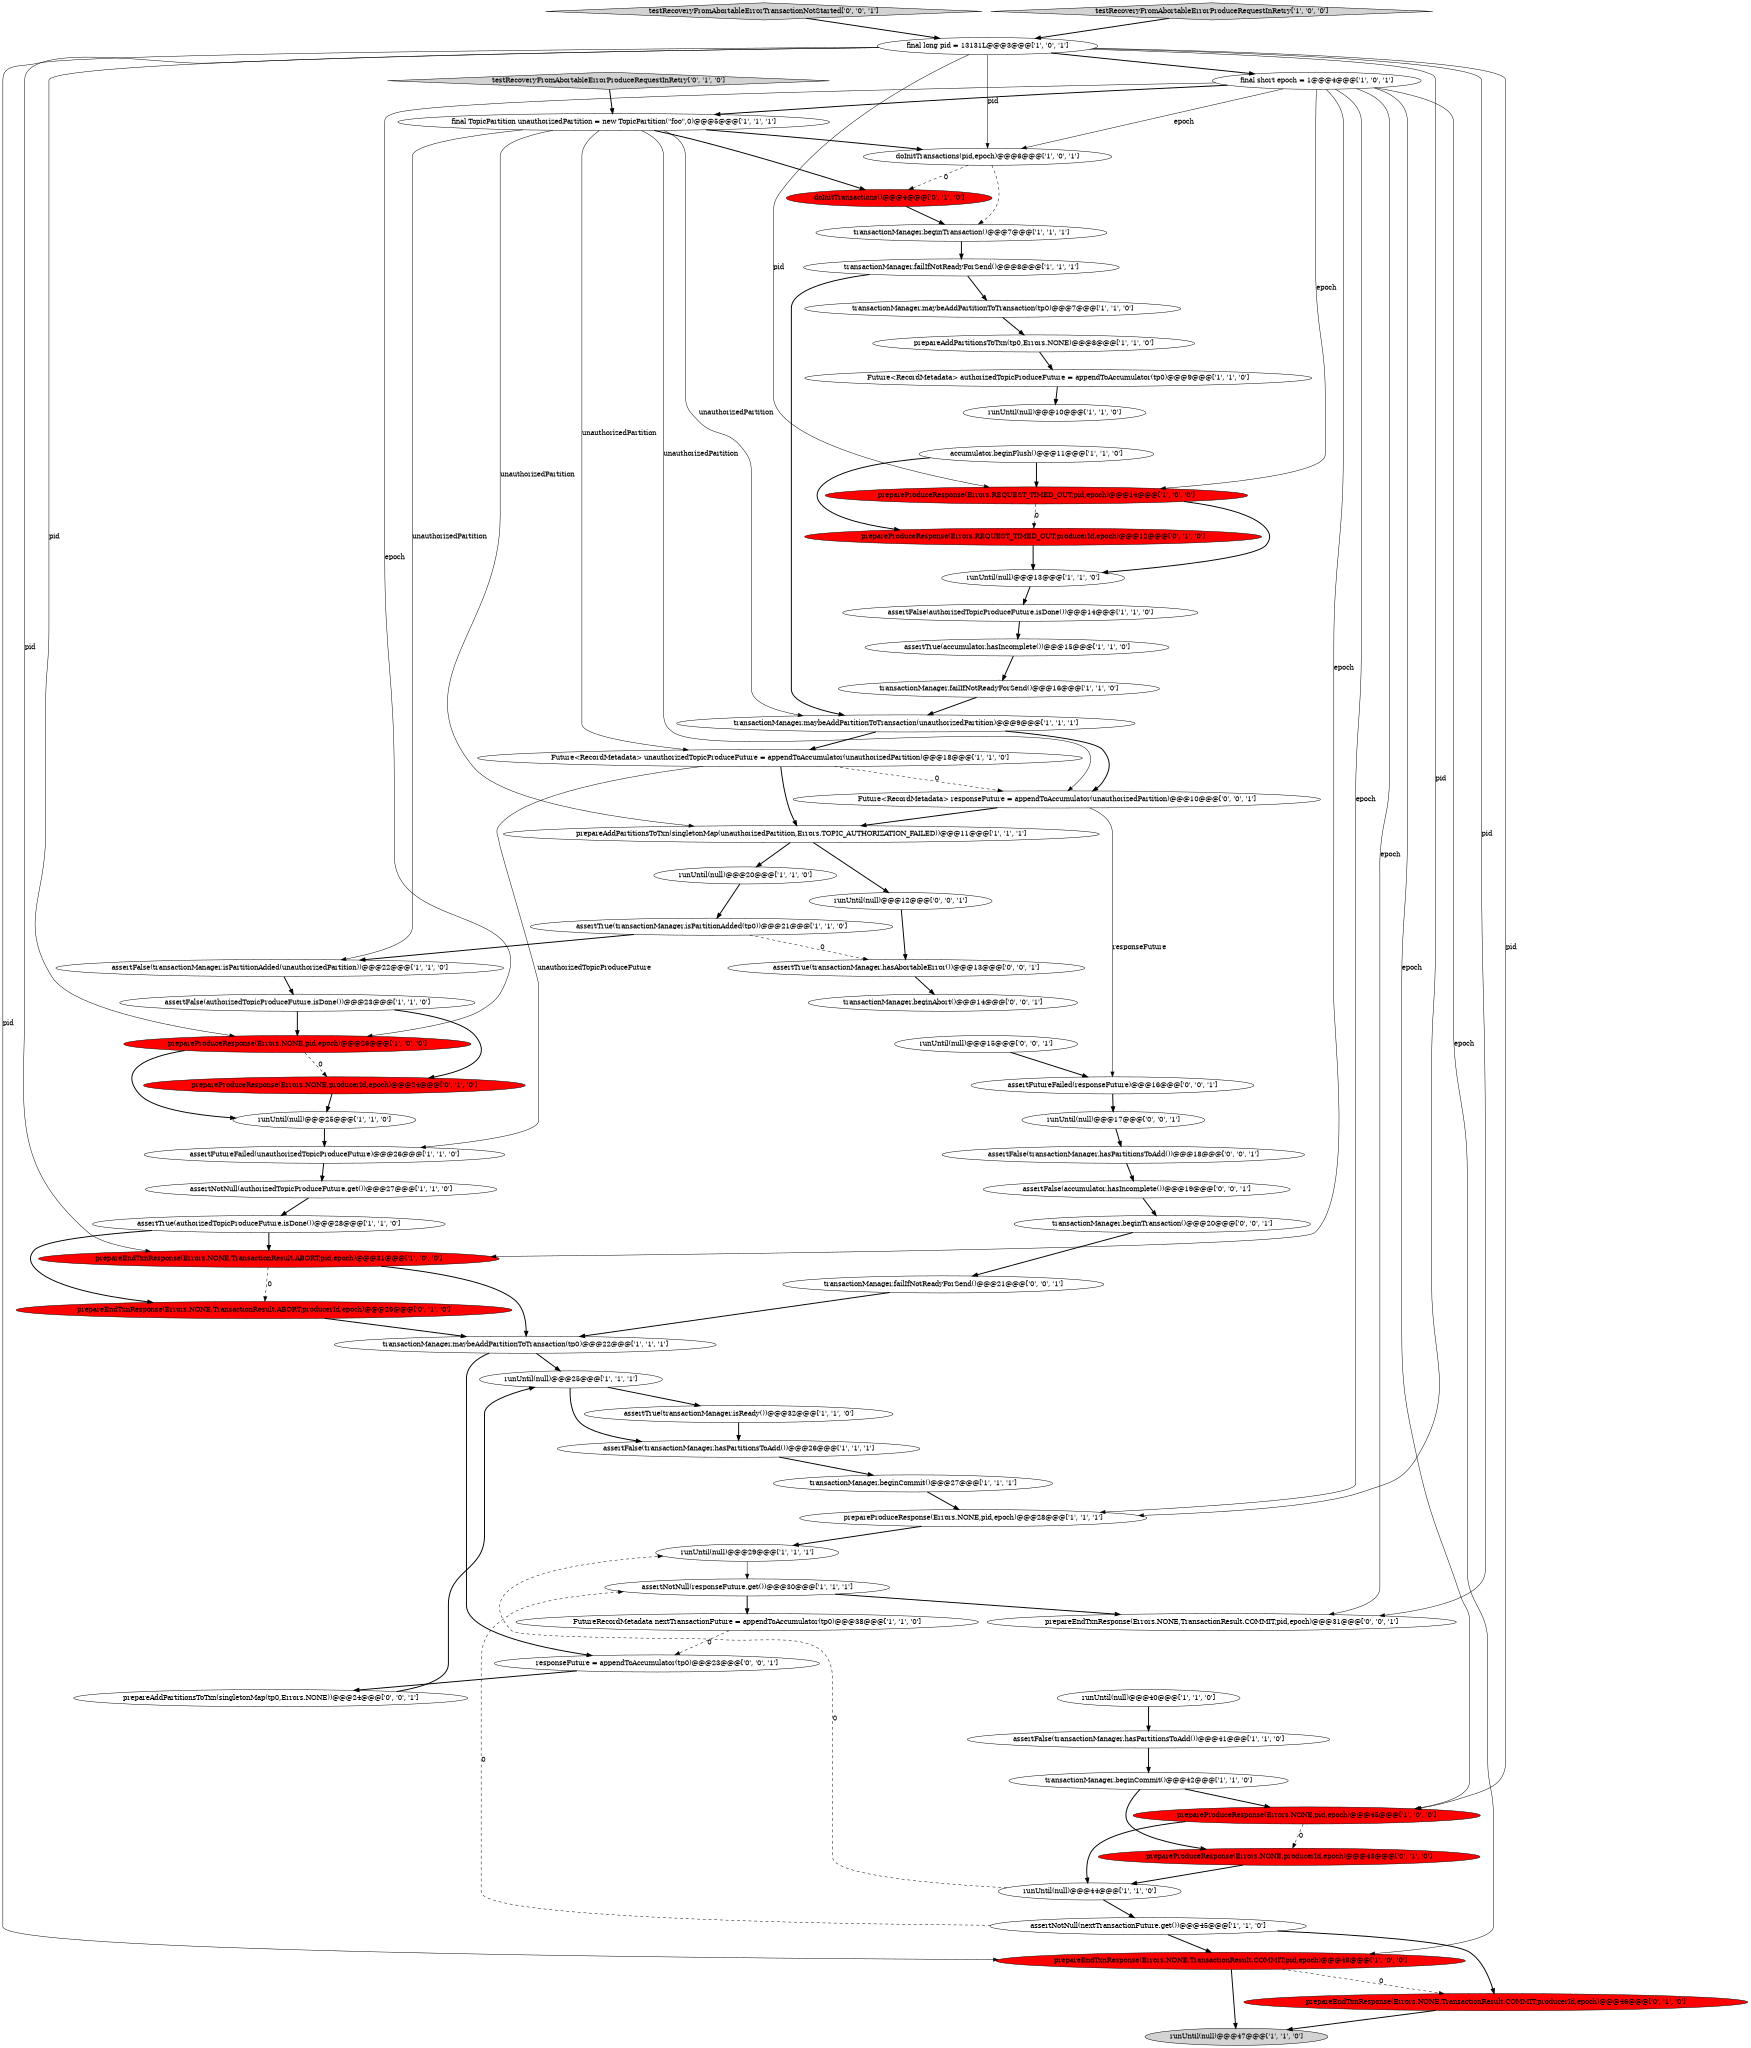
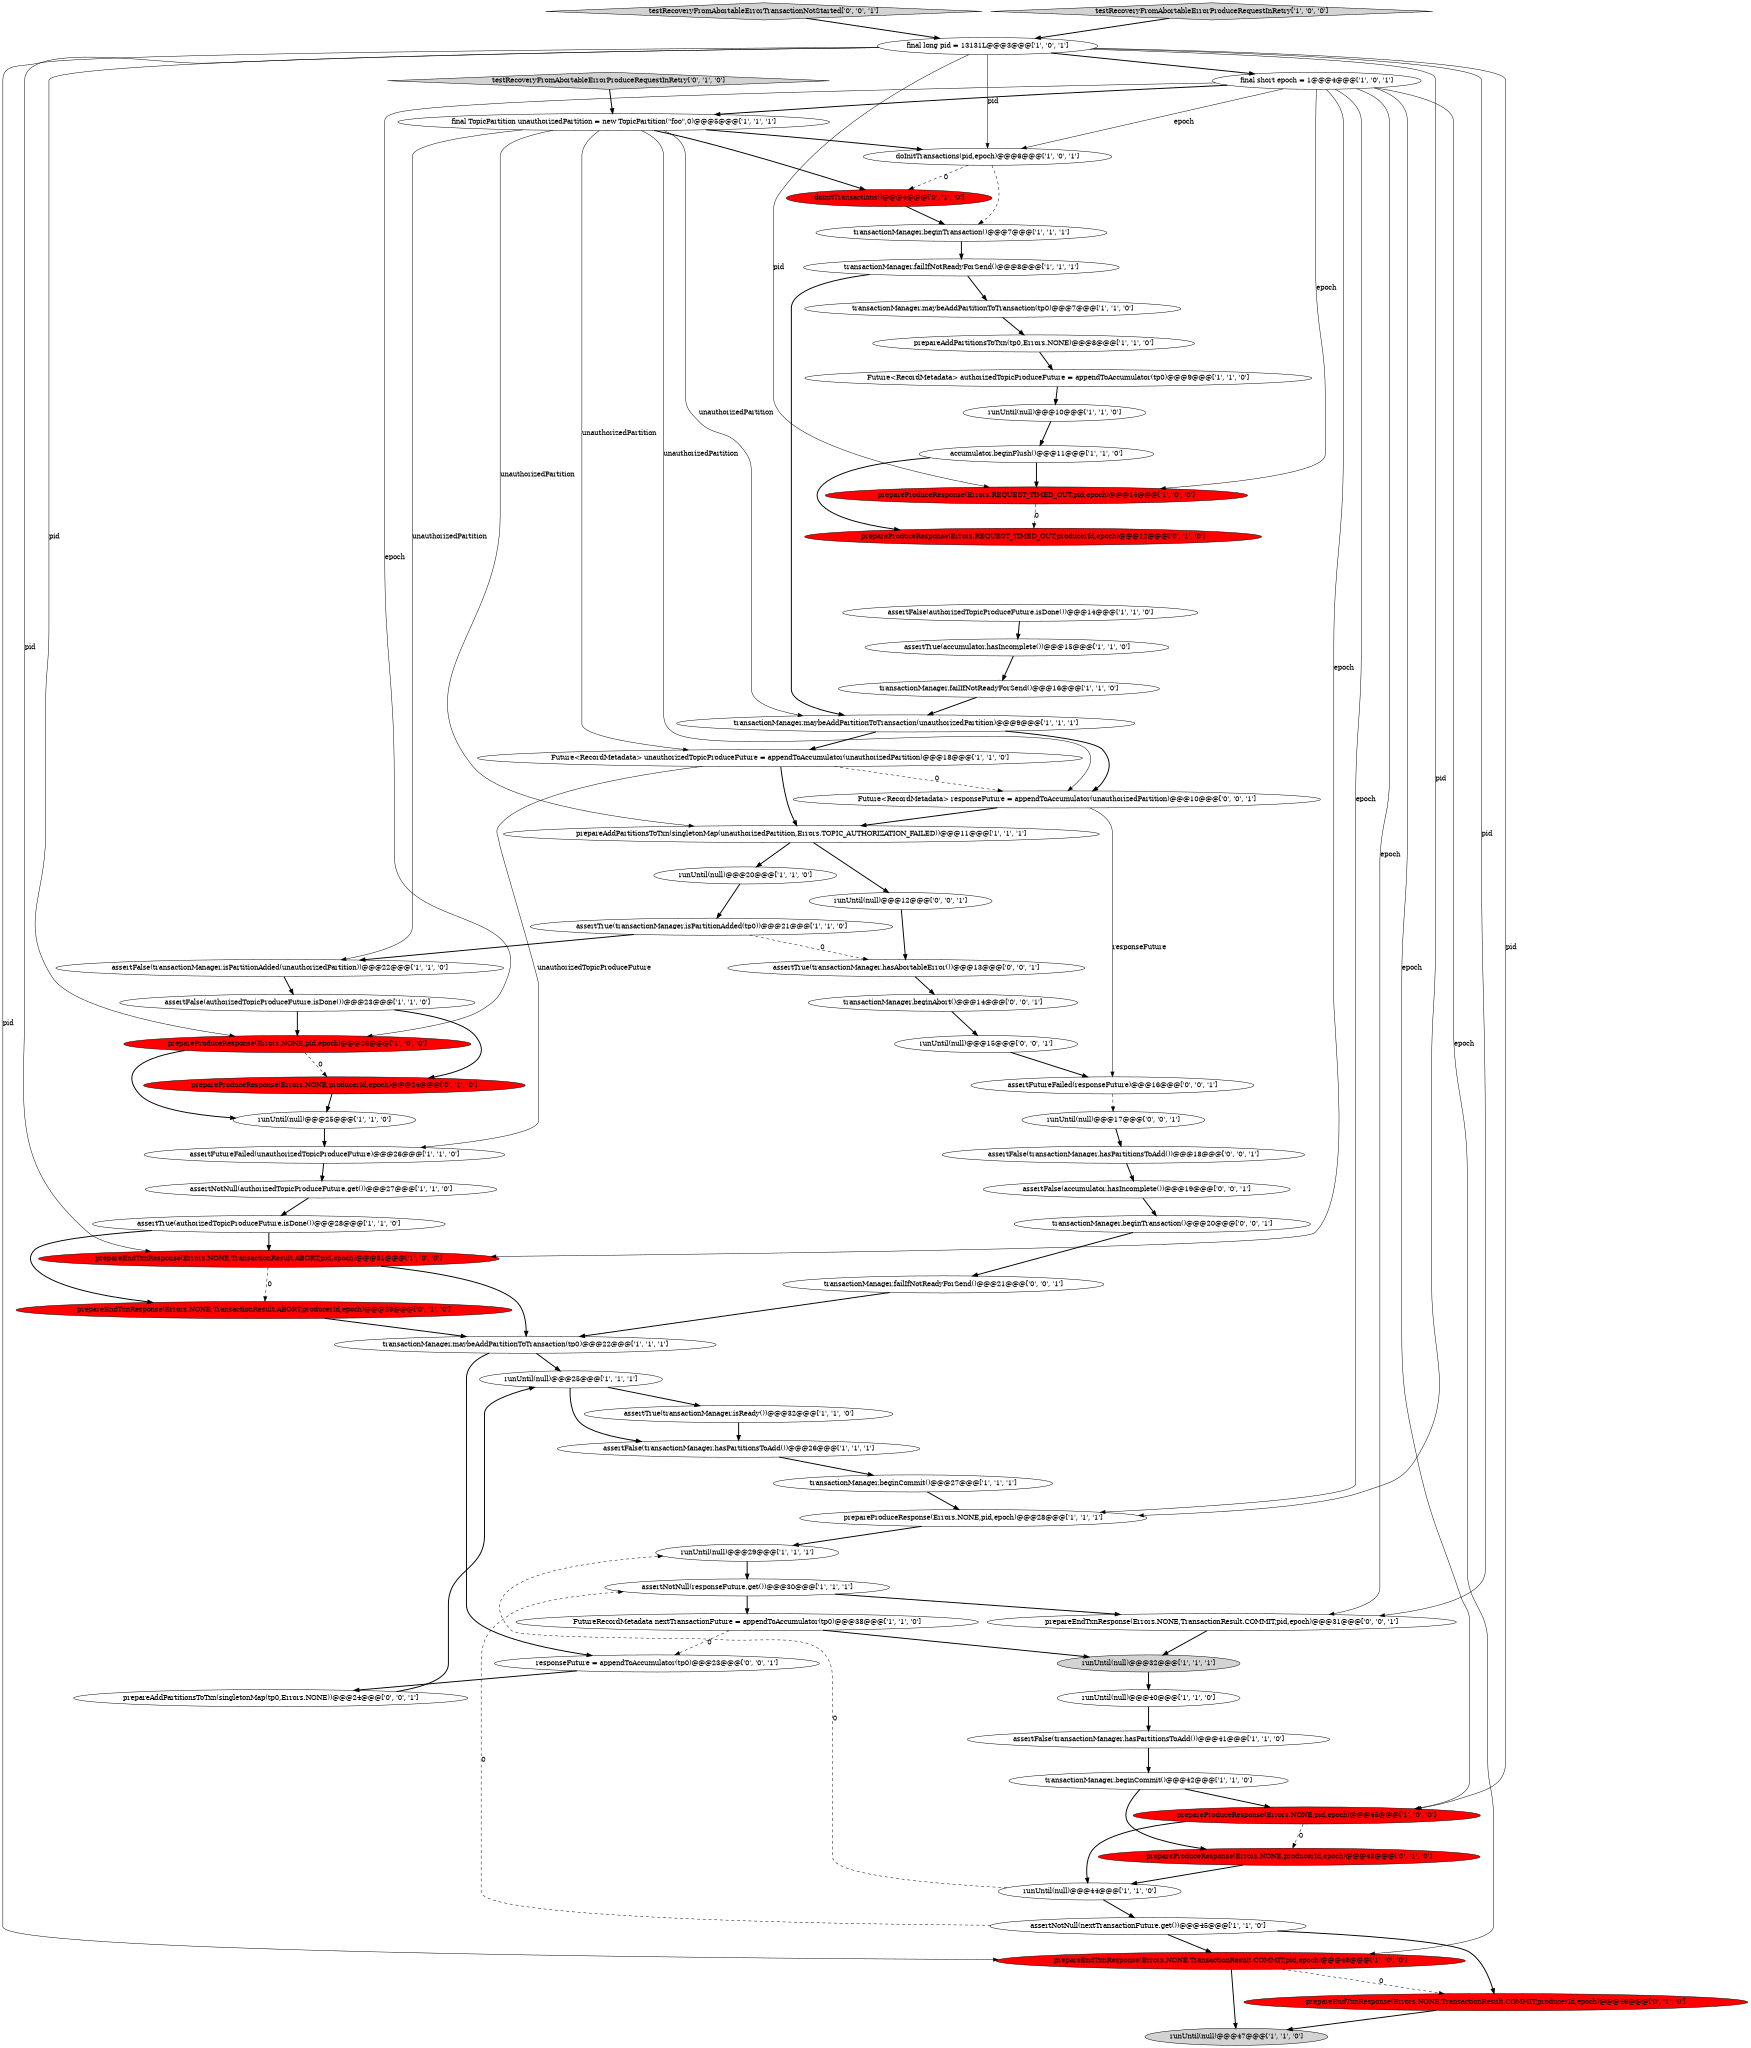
edge "runUntil(null)@@@10@@@['1', '1', '0']" -> "accumulator.beginFlush()@@@11@@@['1', '1', '0']": added
node "runUntil(null)@@@13@@@['1', '1', '0']": removed
edge "transactionManager.beginAbort()@@@14@@@['0', '0', '1']" -> "runUntil(null)@@@15@@@['0', '0', '1']": added
edge "assertFutureFailed(responseFuture)@@@16@@@['0', '0', '1']" -> "runUntil(null)@@@17@@@['0', '0', '1']": style bold -> dashed
edge "runUntil(null)@@@29@@@['1', '1', '1']" -> "assertNotNull(responseFuture.get())@@@30@@@['1', '1', '1']": style solid -> bold
node "runUntil(null)@@@32@@@['1', '1', '1']": added
